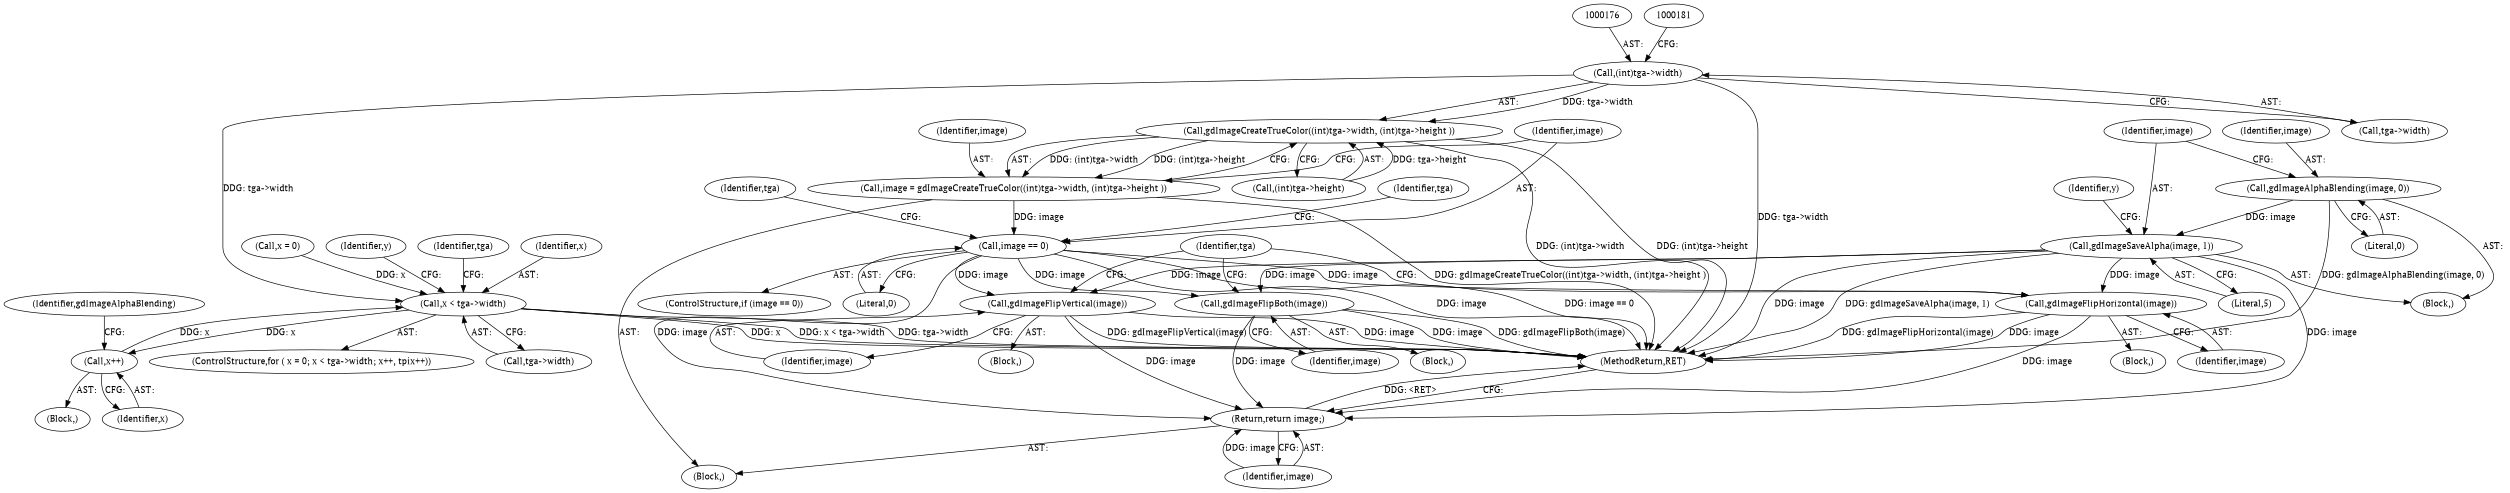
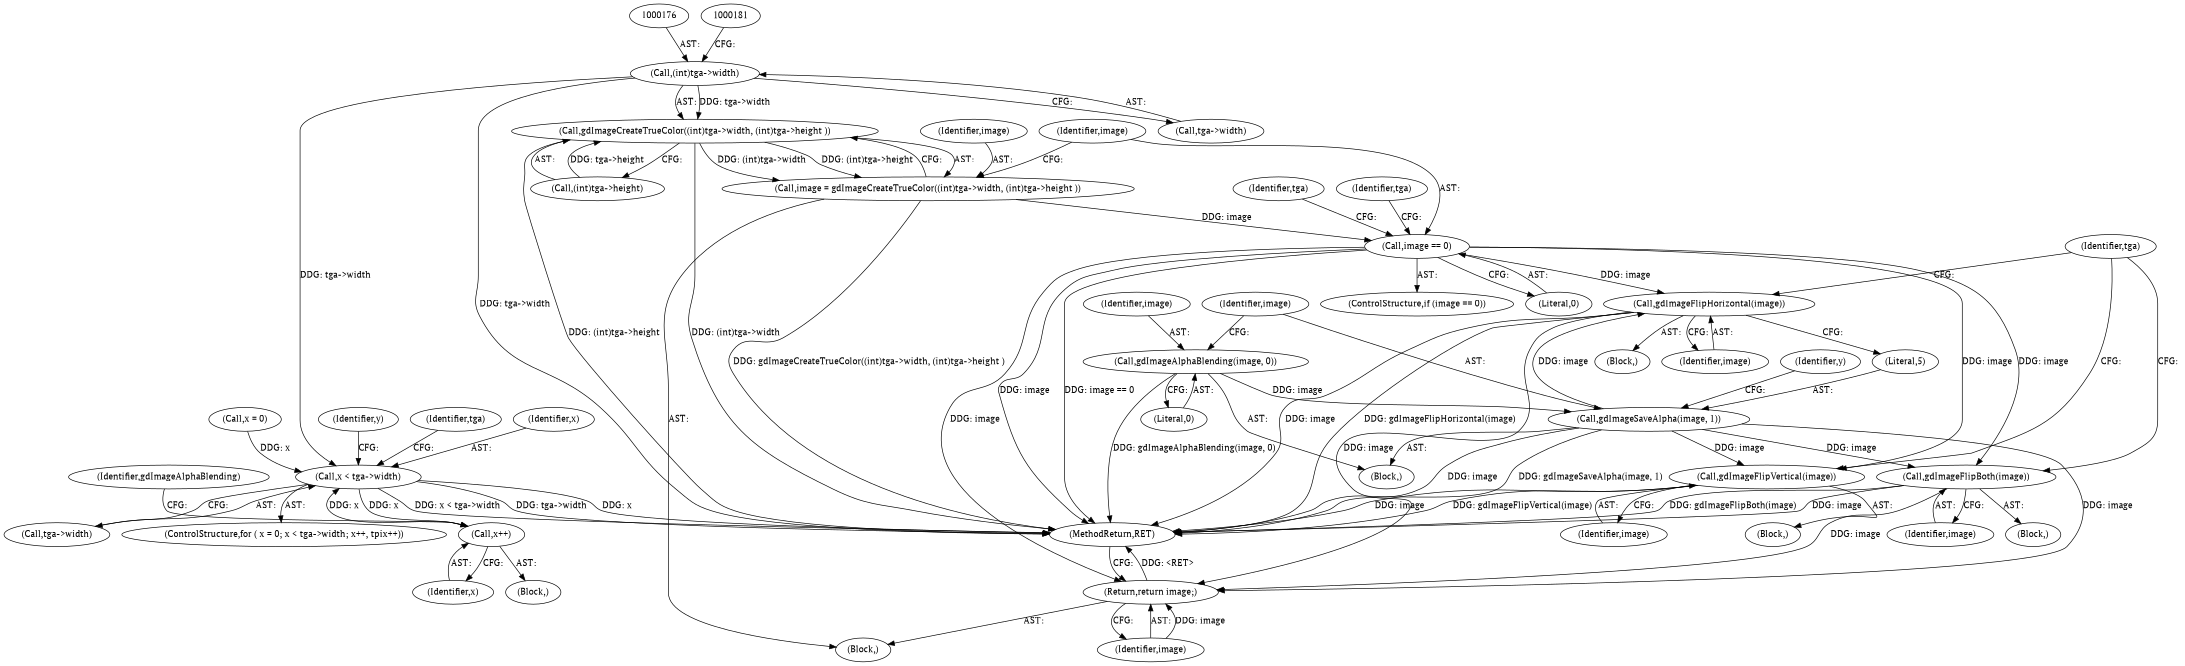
edge "(Call,gdImageSaveAlpha(image, 1))" -> "(Literal,5)": now "(Call,gdImageFlipHorizontal(image))" -> "(Literal,5)"
edge "(Call,gdImageFlipVertical(image))" -> "(Return,return image;)": removed, label "DDG: image"
